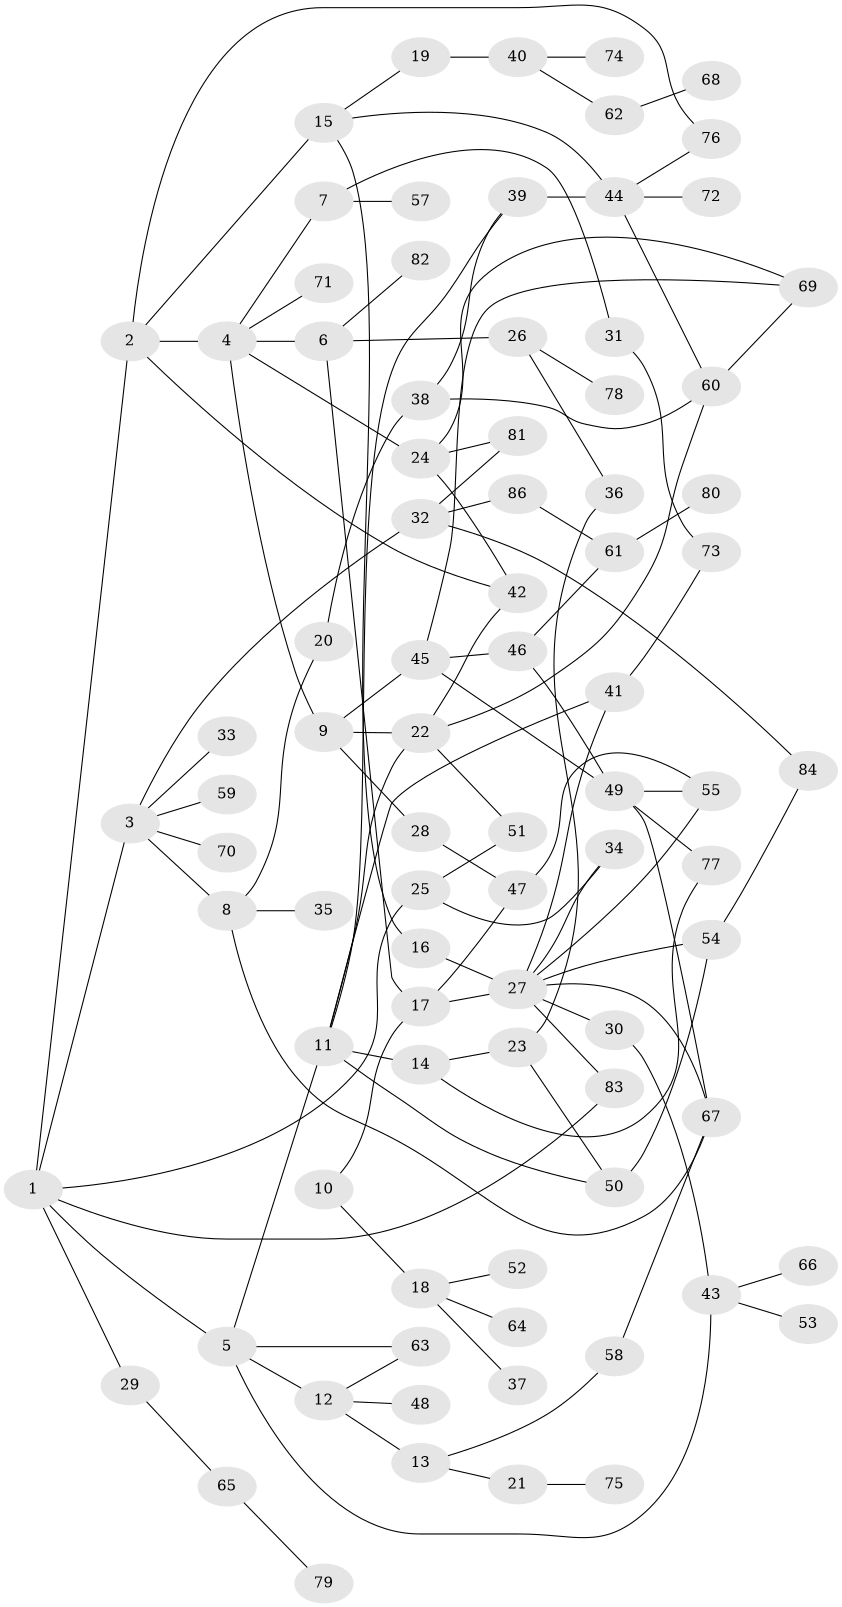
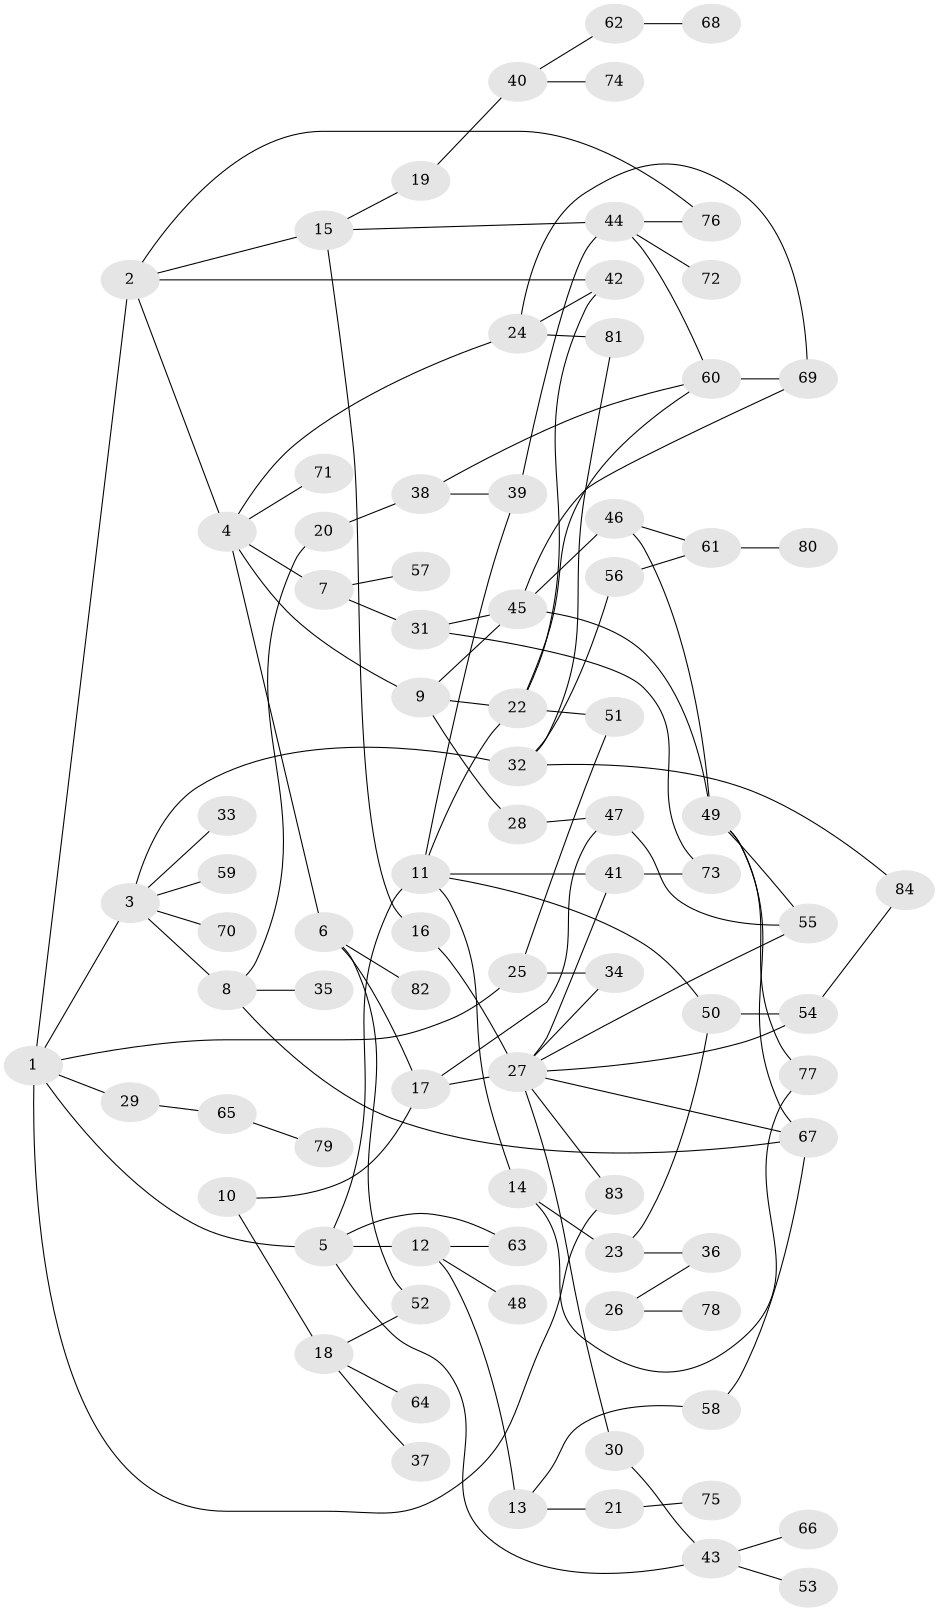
edge "26" -- "6": now "52" -- "6"
node "86": label "86" -> "56"
edge "45" -- "31": added
